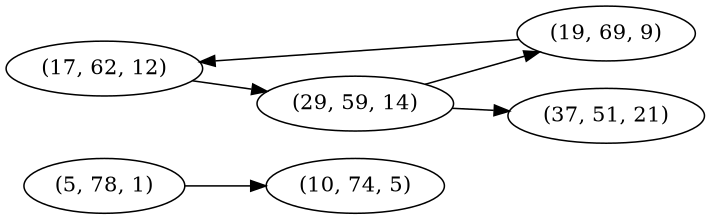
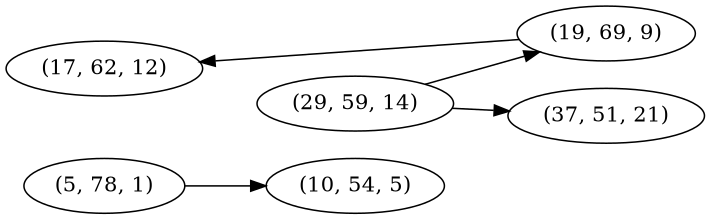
edge "(17, 62, 12)" -> "(29, 59, 14)": removed
node "(10, 74, 5)": label "(10, 74, 5)" -> "(10, 54, 5)"
